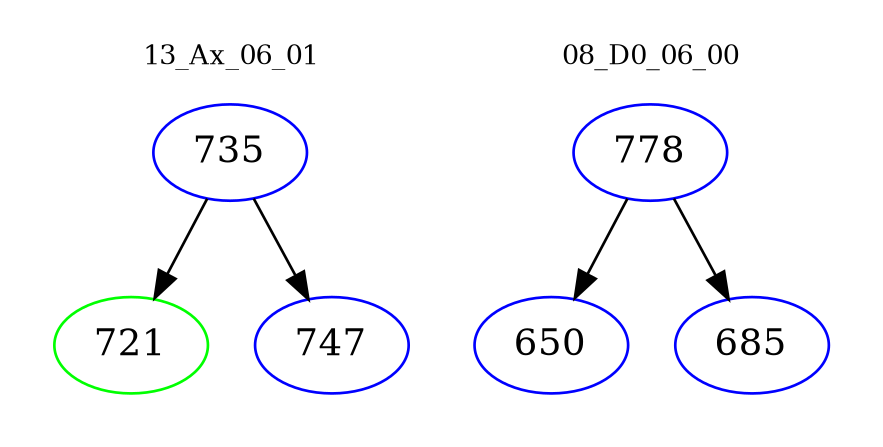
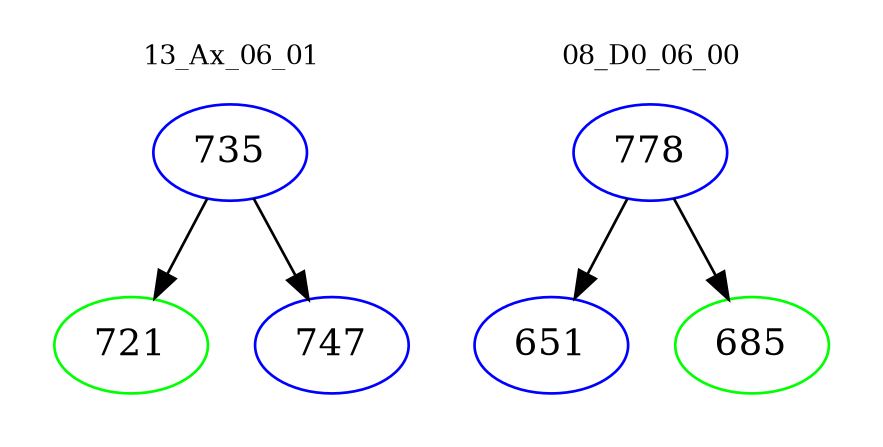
node "650": label "650" -> "651"
node "685": color blue -> green
